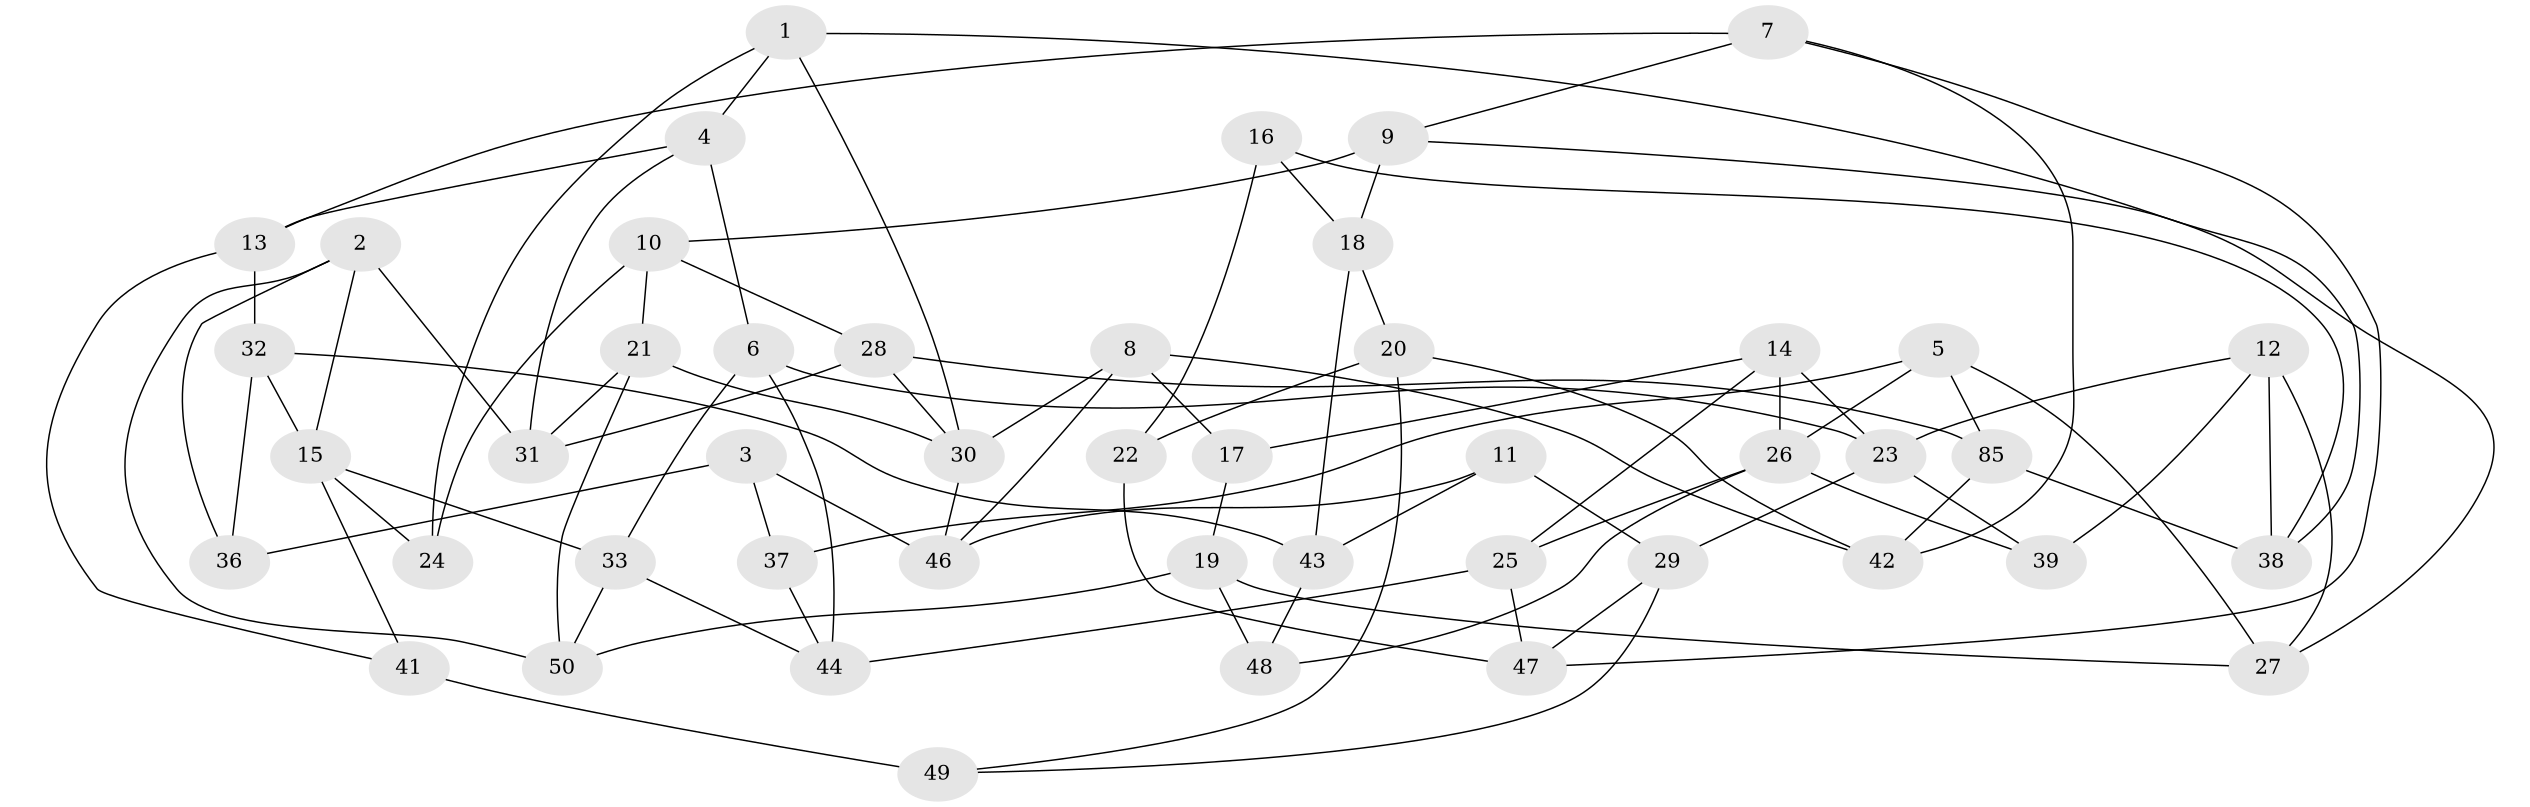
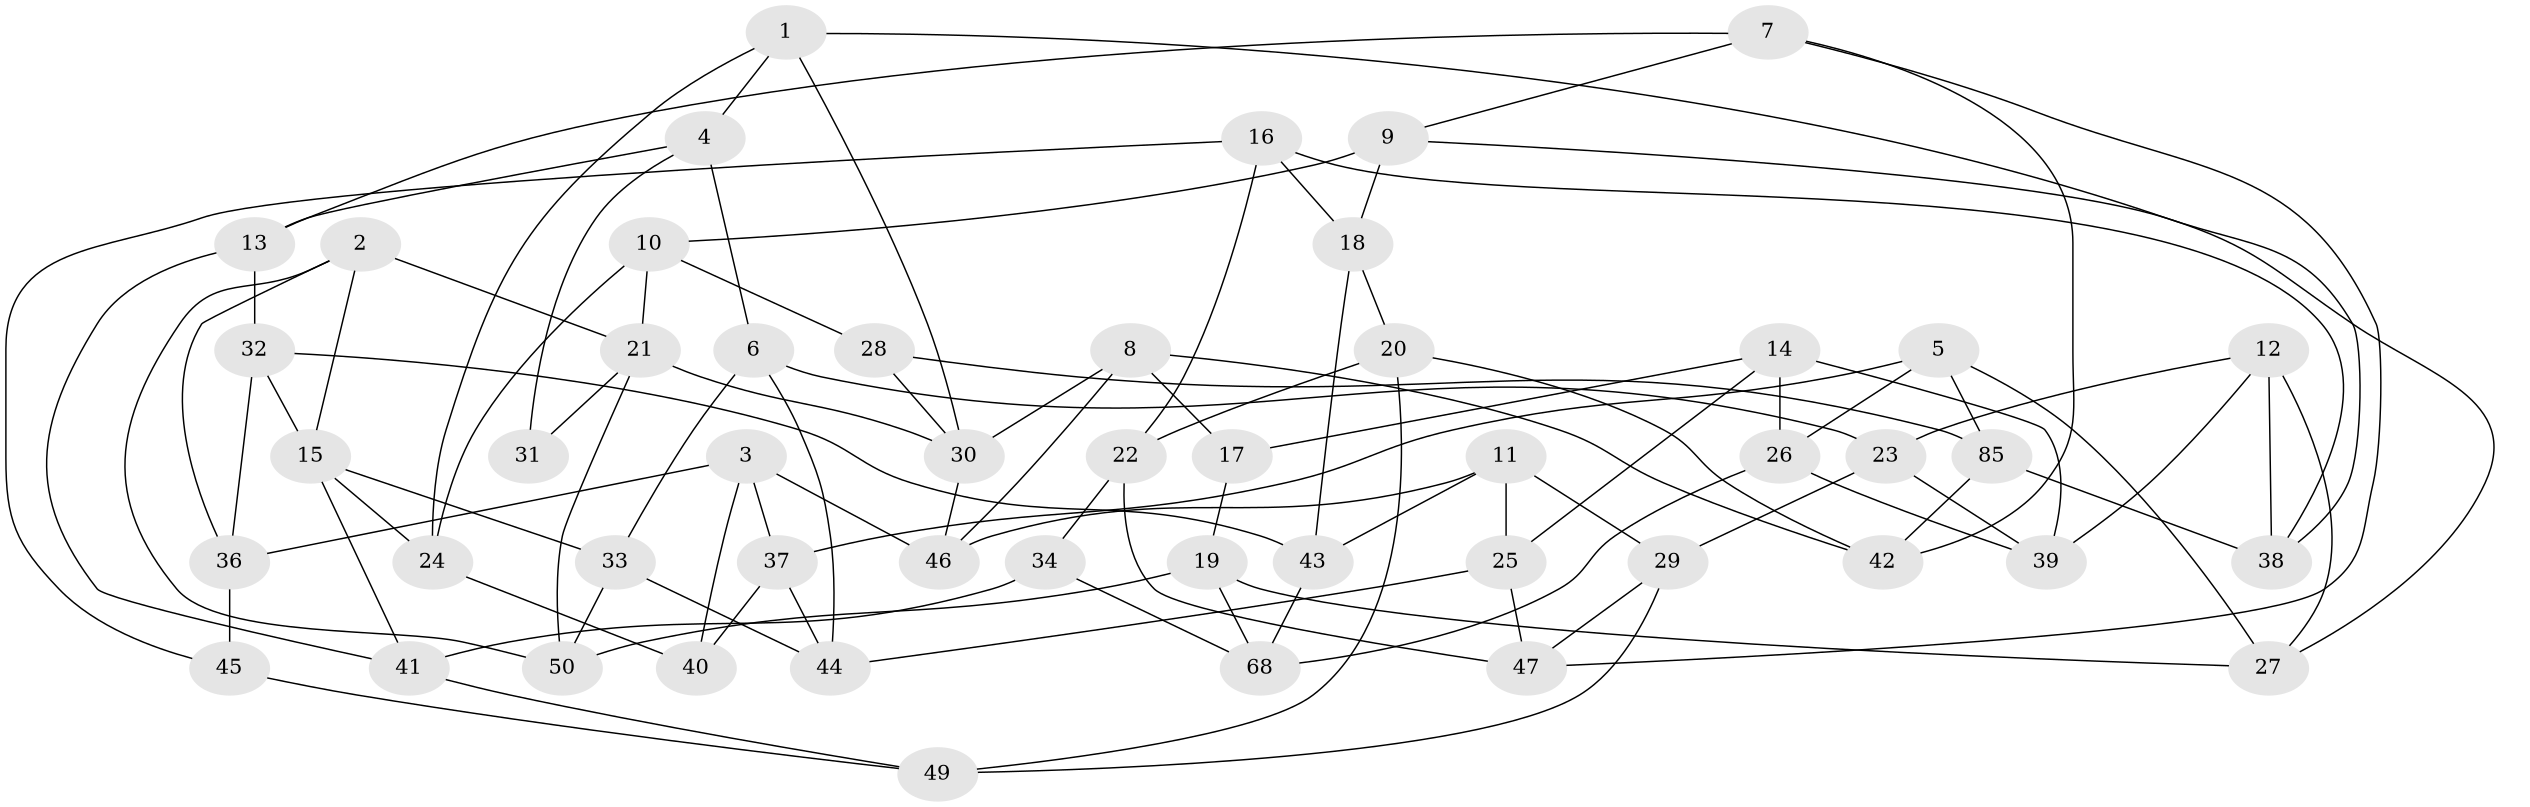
edge "2" -- "31": now "2" -- "21"
edge "14" -- "23": now "14" -- "39"
edge "28" -- "31": removed
edge "26" -- "25": now "11" -- "25"
node "34": added
node "45": added
node "40": added
node "48": label "48" -> "68"
